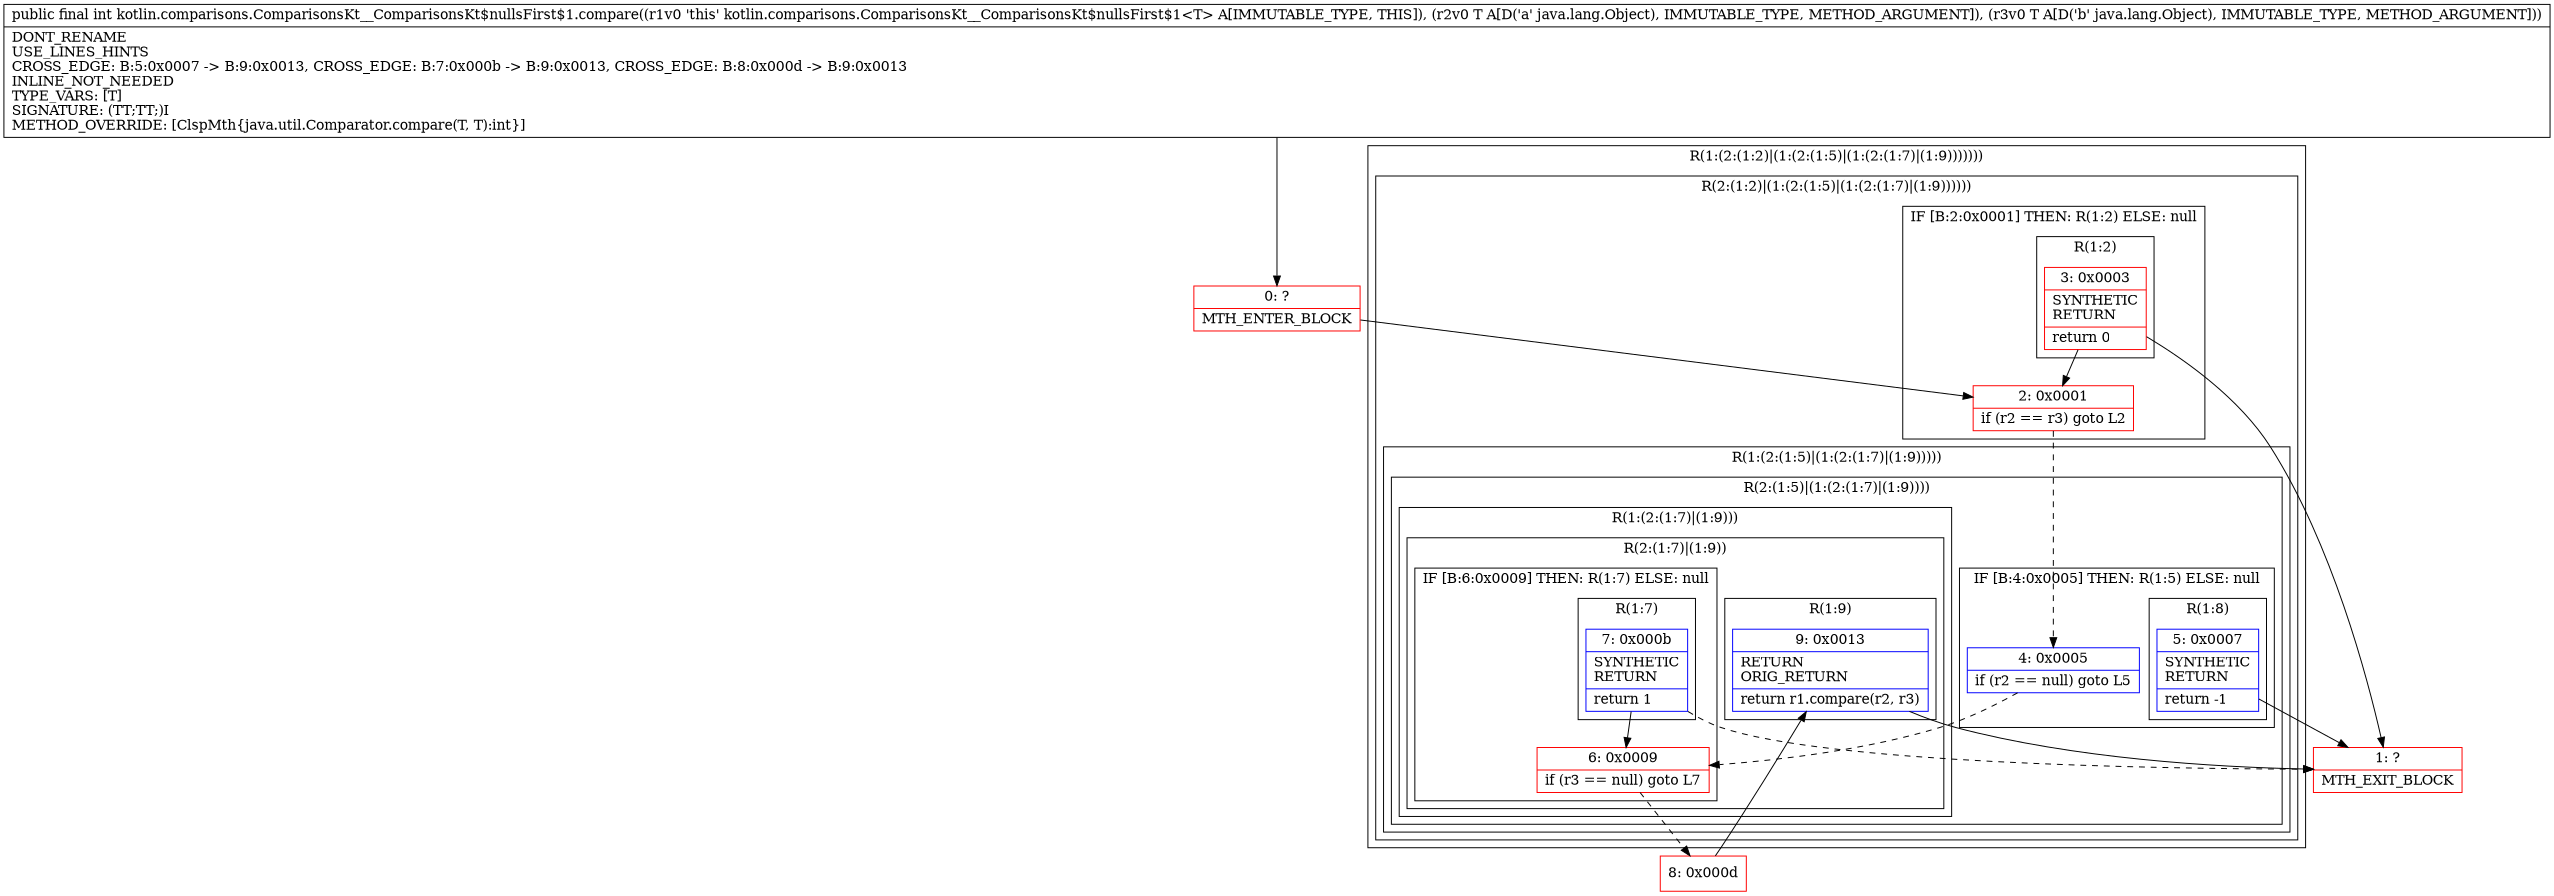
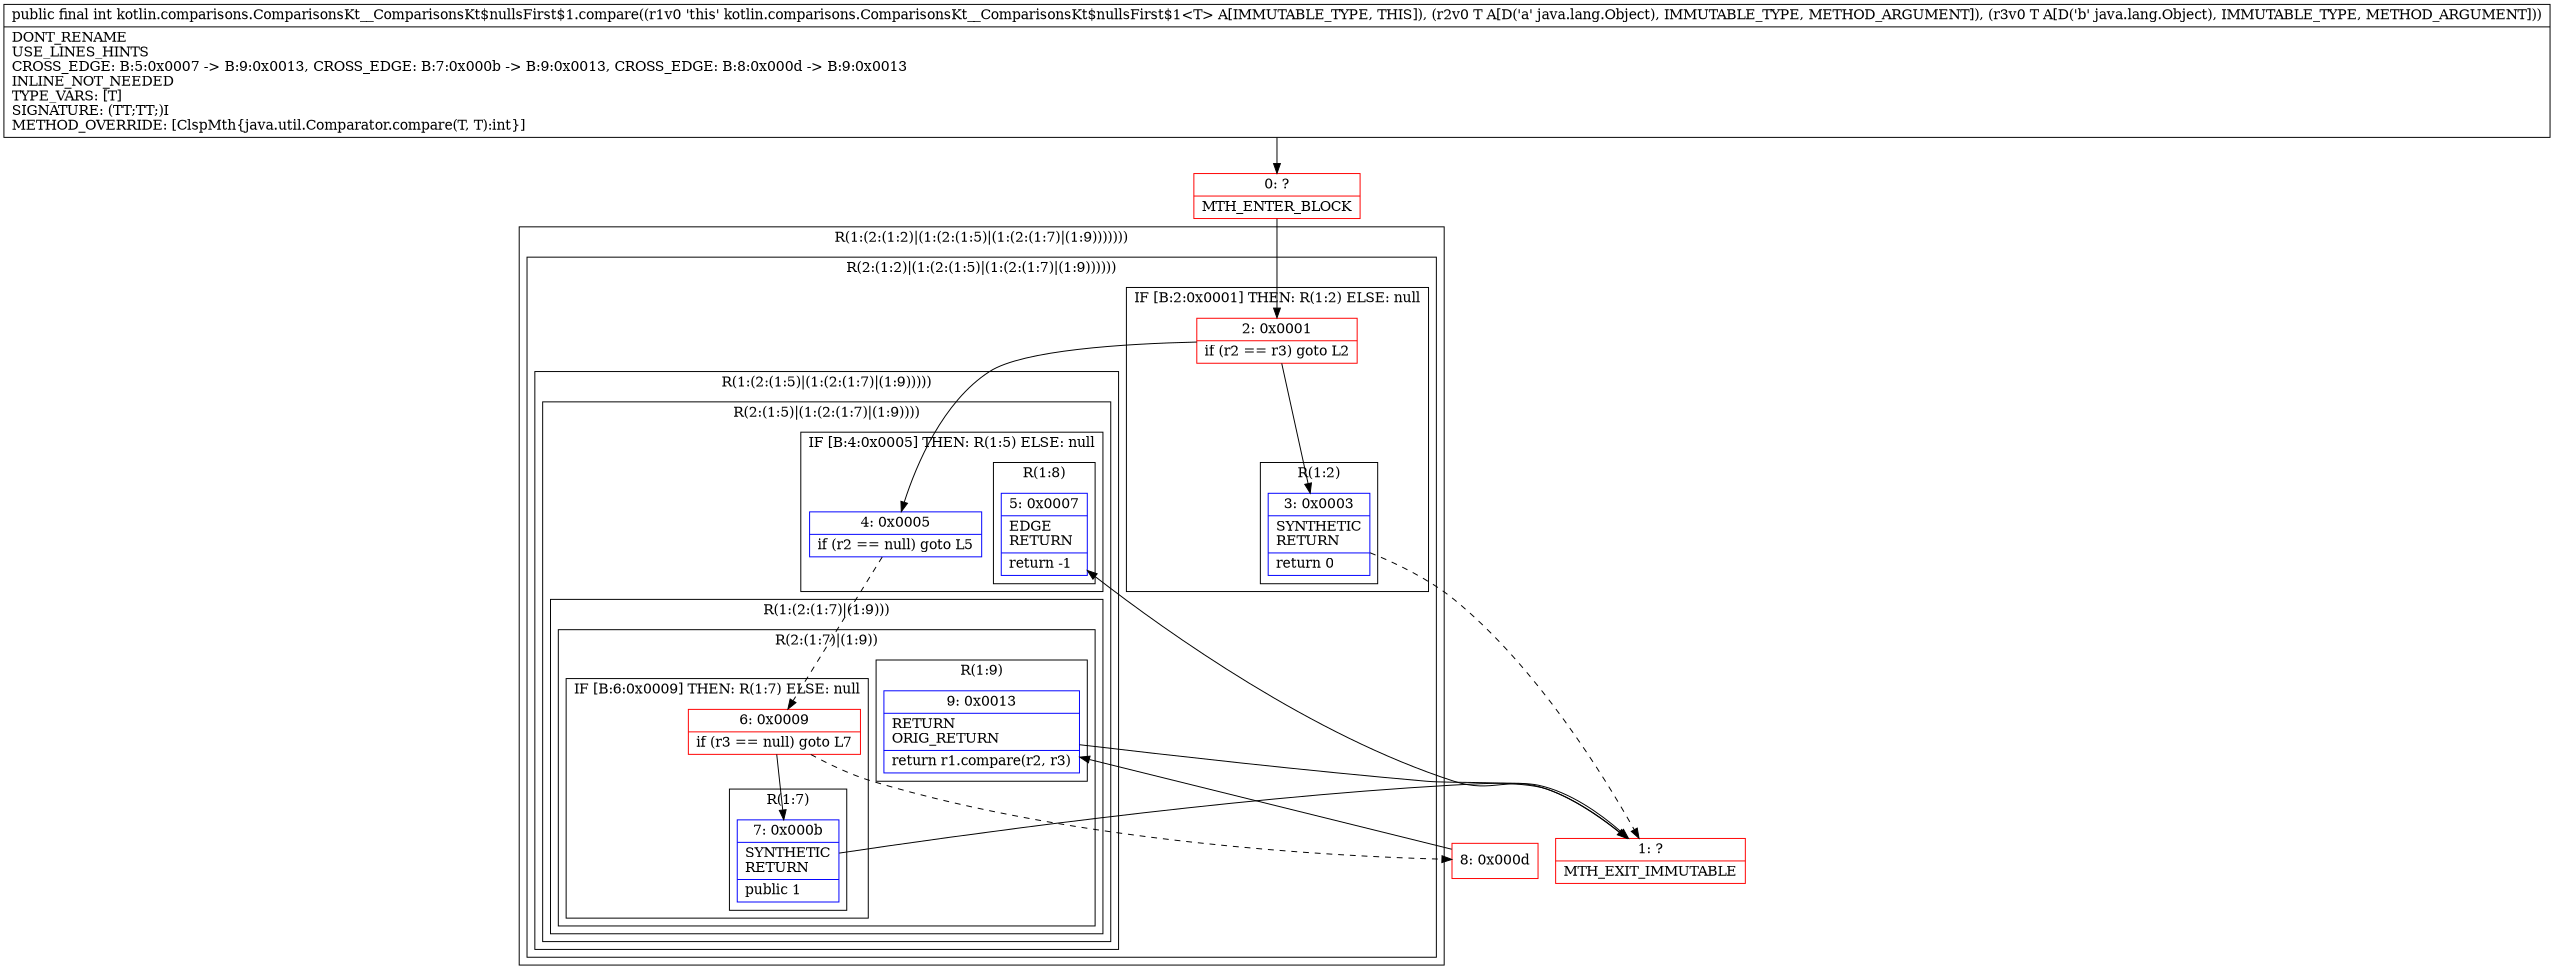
node "3: 0x0003": color red -> blue
edge "3: 0x0003" -> "2: 0x0001": reversed
edge "3: 0x0003" -> "1: ?": style solid -> dashed
edge "2: 0x0001" -> "4: 0x0005": style dashed -> solid
node "5: 0x0007": text "SYNTHETIC" -> "EDGE"
node "7: 0x000b": text "return 1" -> "public 1"
edge "7: 0x000b" -> "6: 0x0009": reversed
edge "5: 0x0007" -> "1: ?": reversed
edge "7: 0x000b" -> "1: ?": style dashed -> solid
node "1: ?": text "MTH_EXIT_BLOCK" -> "MTH_EXIT_IMMUTABLE"
